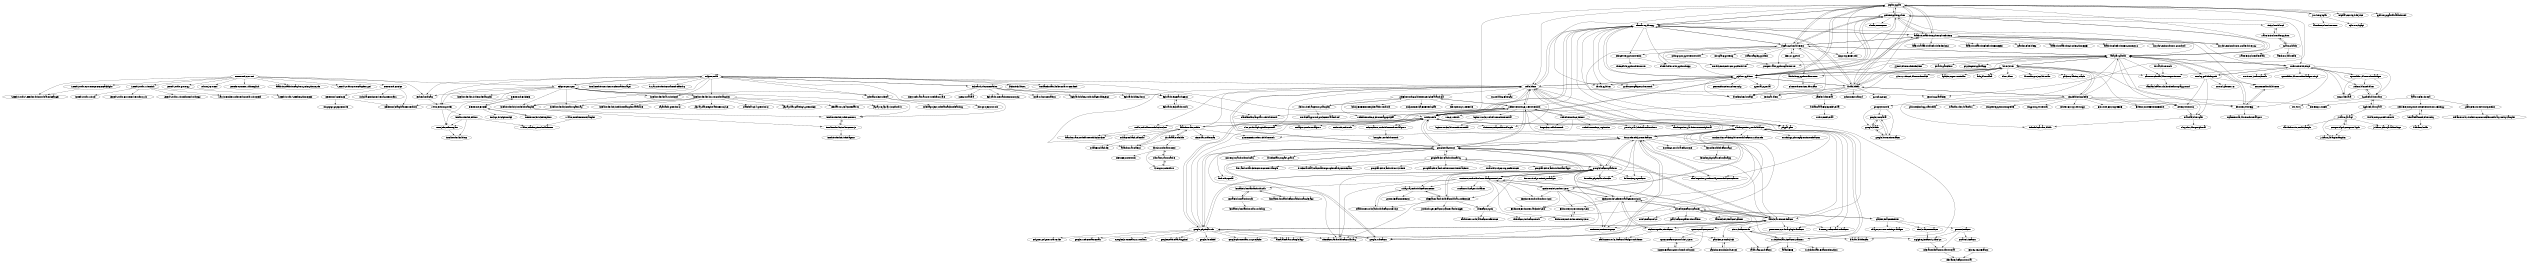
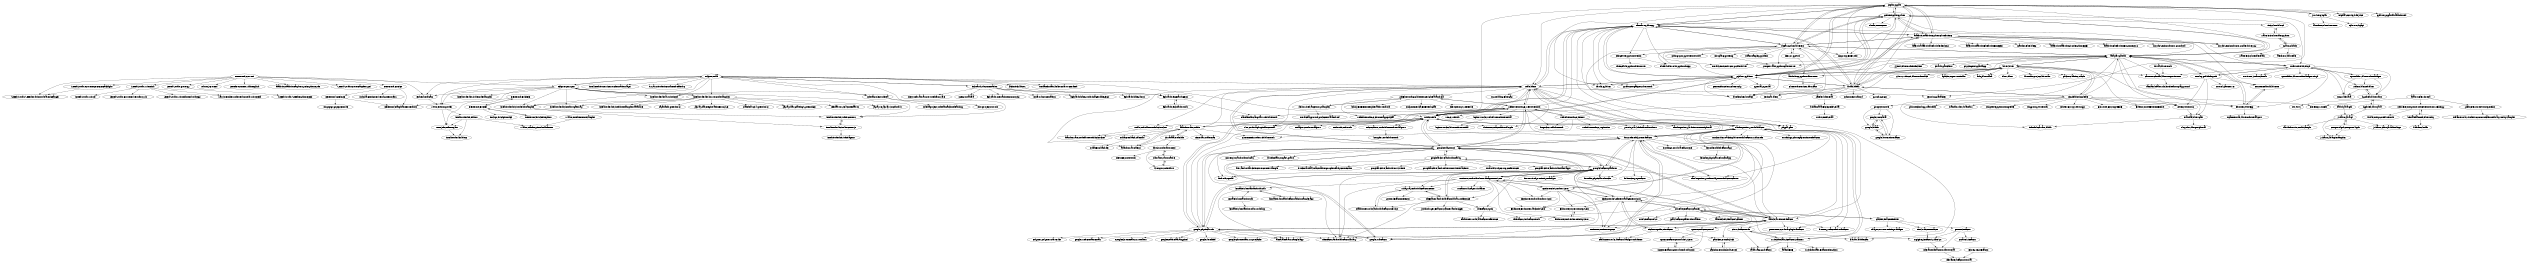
node "bailuk/java-gtk": added
edge "google/beacon-platform" -> "forksociety/PyBeacon": now "google/beacon-platform" -> "android/topeka"
edge "kontaktio/kontakt-android-sdk" -> "kontaktio/kontakt-ios-sdk": now "kontaktio/kontakt-android-sdk" -> "alexa/alexa-avs-sample-app"
